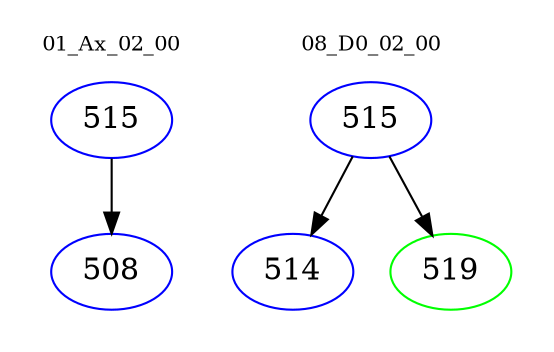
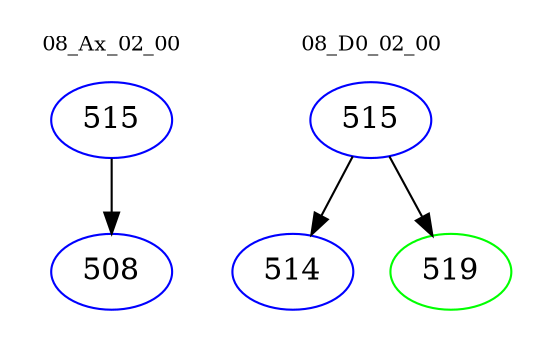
cluster "01_Ax_02_00": label "01_Ax_02_00" -> "08_Ax_02_00"
